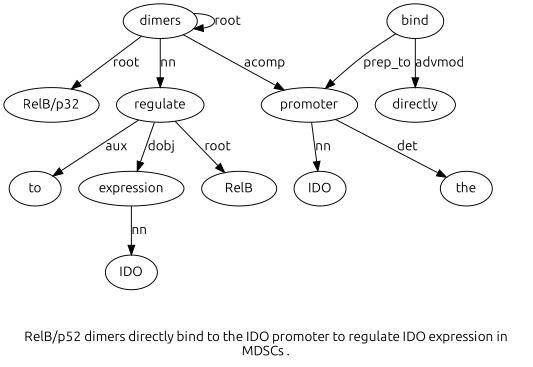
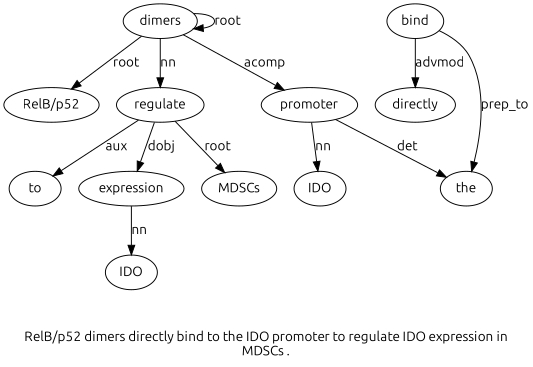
edge "bind" -> "promoter": now "bind" -> "the"
node "RelB/p32": label "RelB/p32" -> "RelB/p52"
node "RelB": label "RelB" -> "MDSCs"
